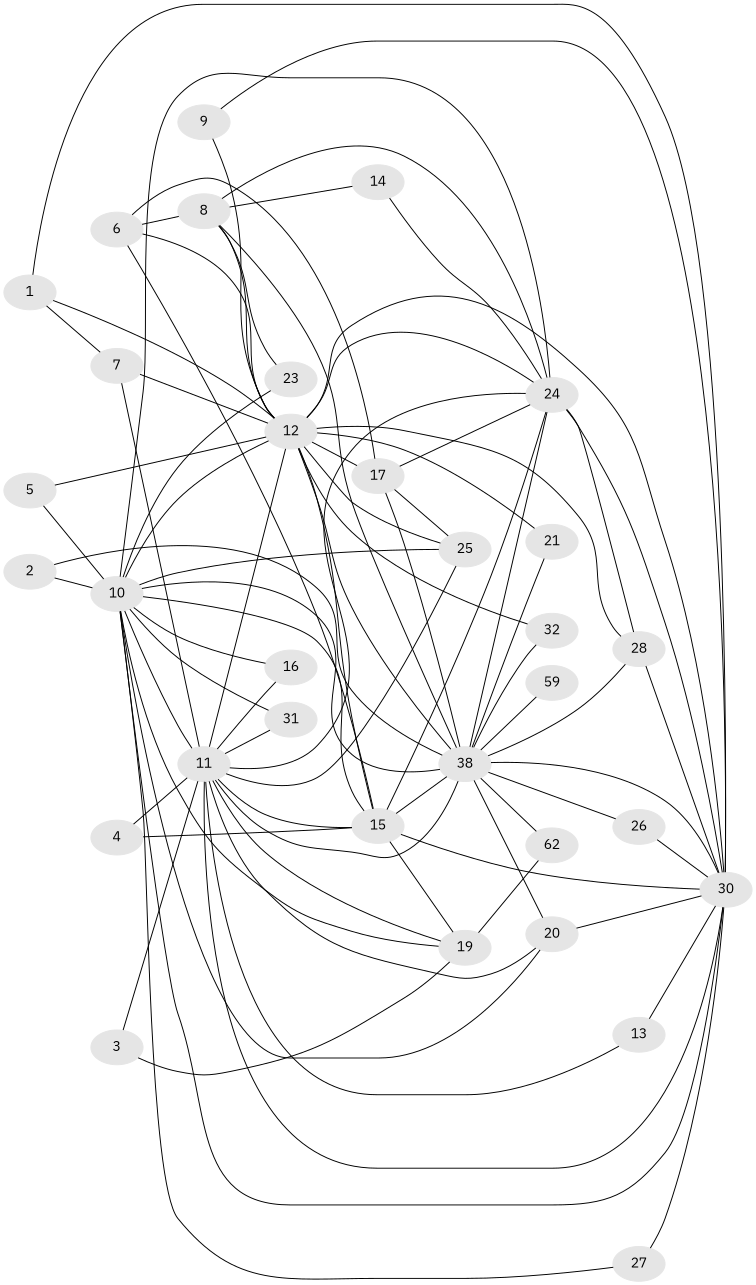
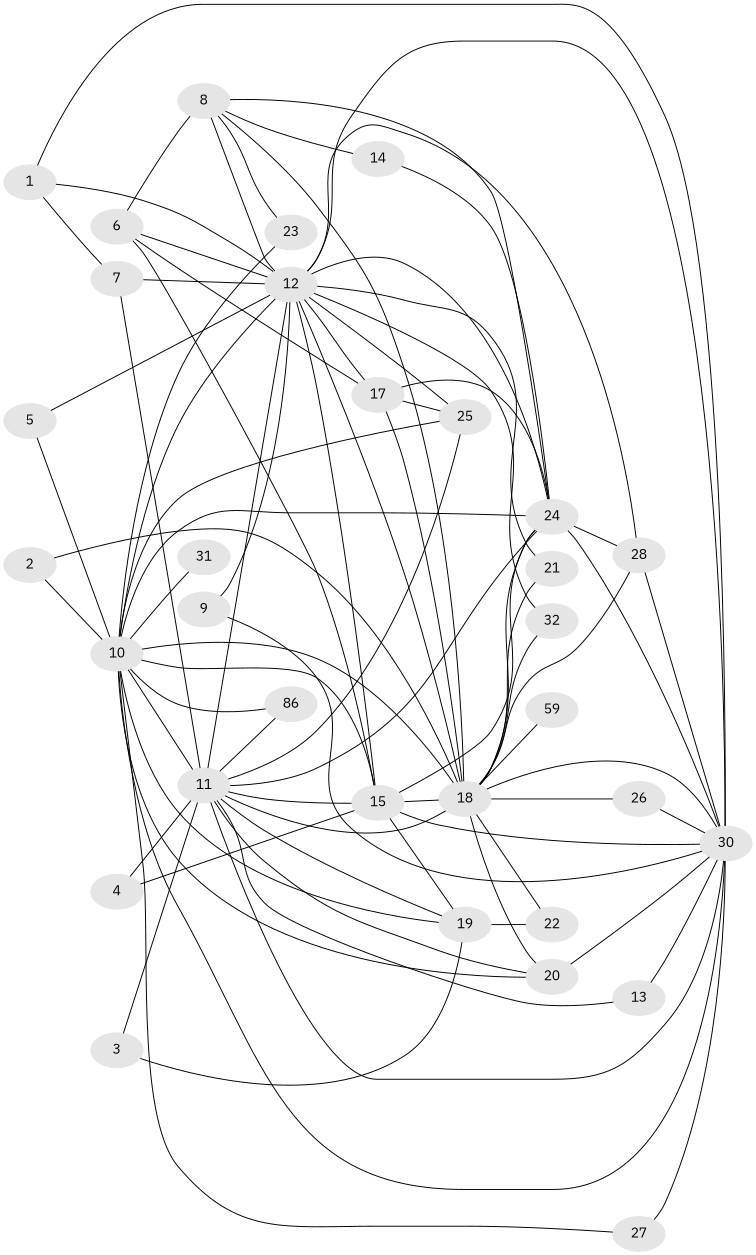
node "16": label "16" -> "86"
edge "31" -- "11": removed
node "38": label "38" -> "18"
node "62": label "62" -> "22"
